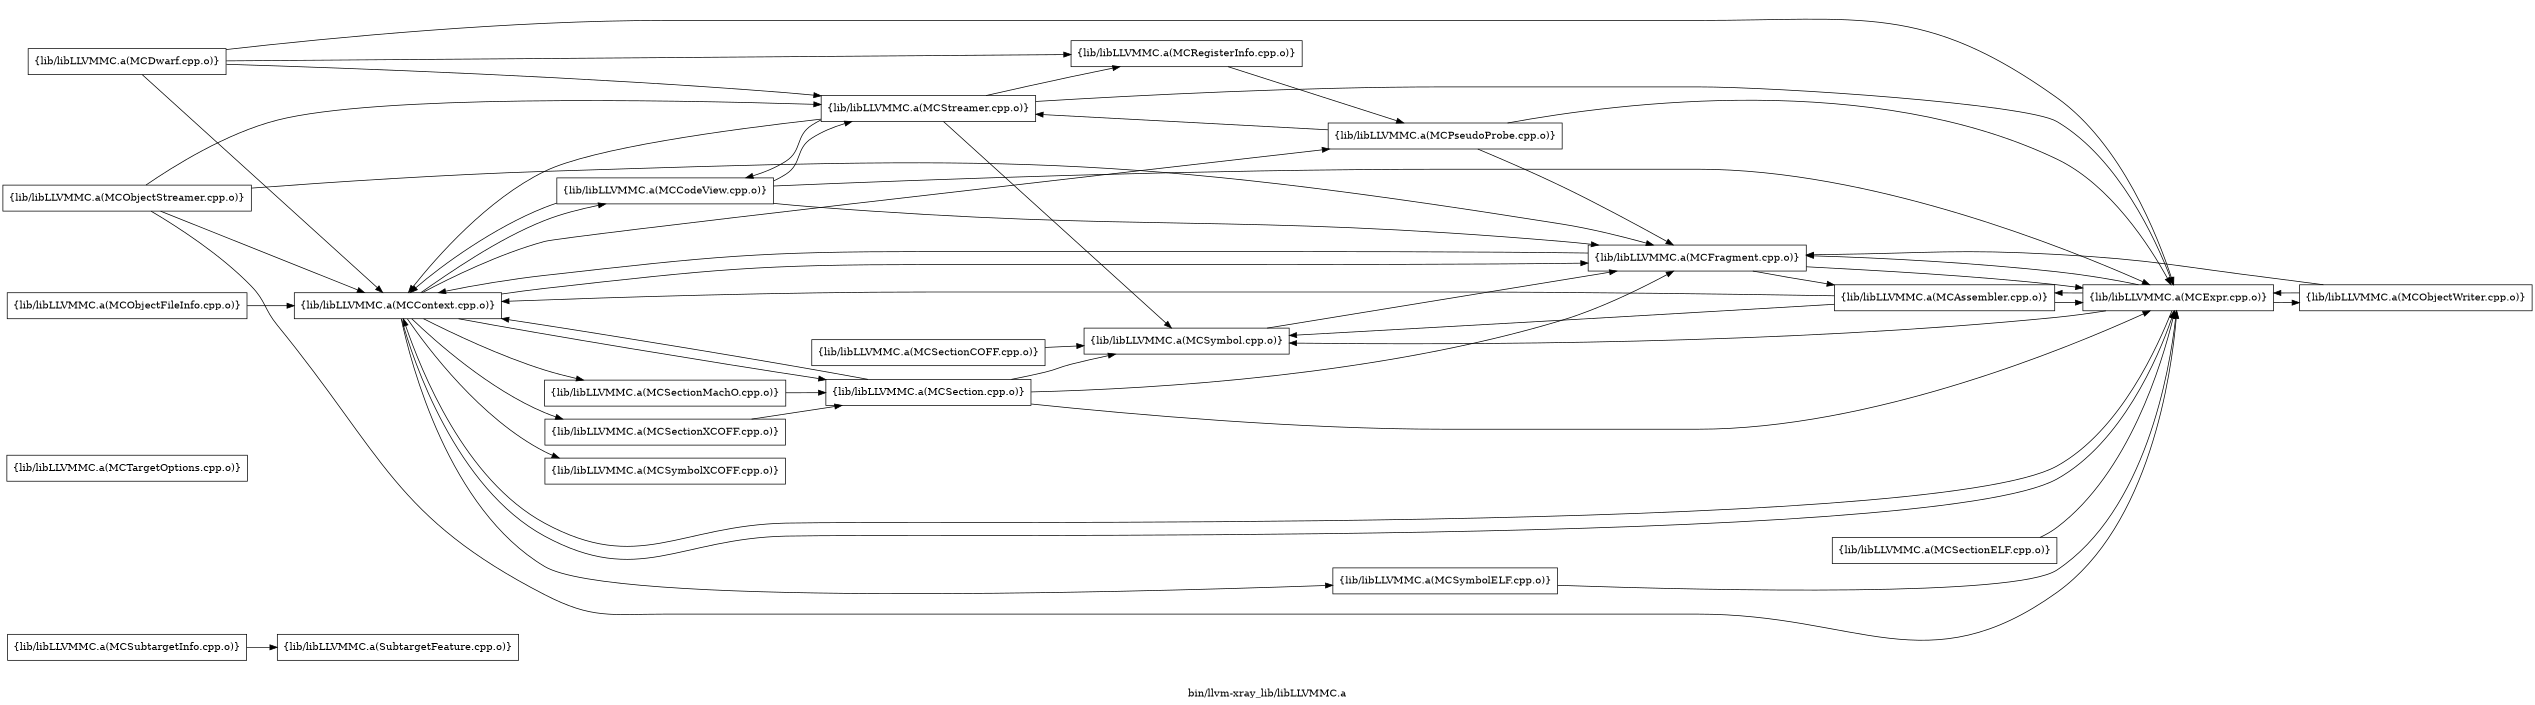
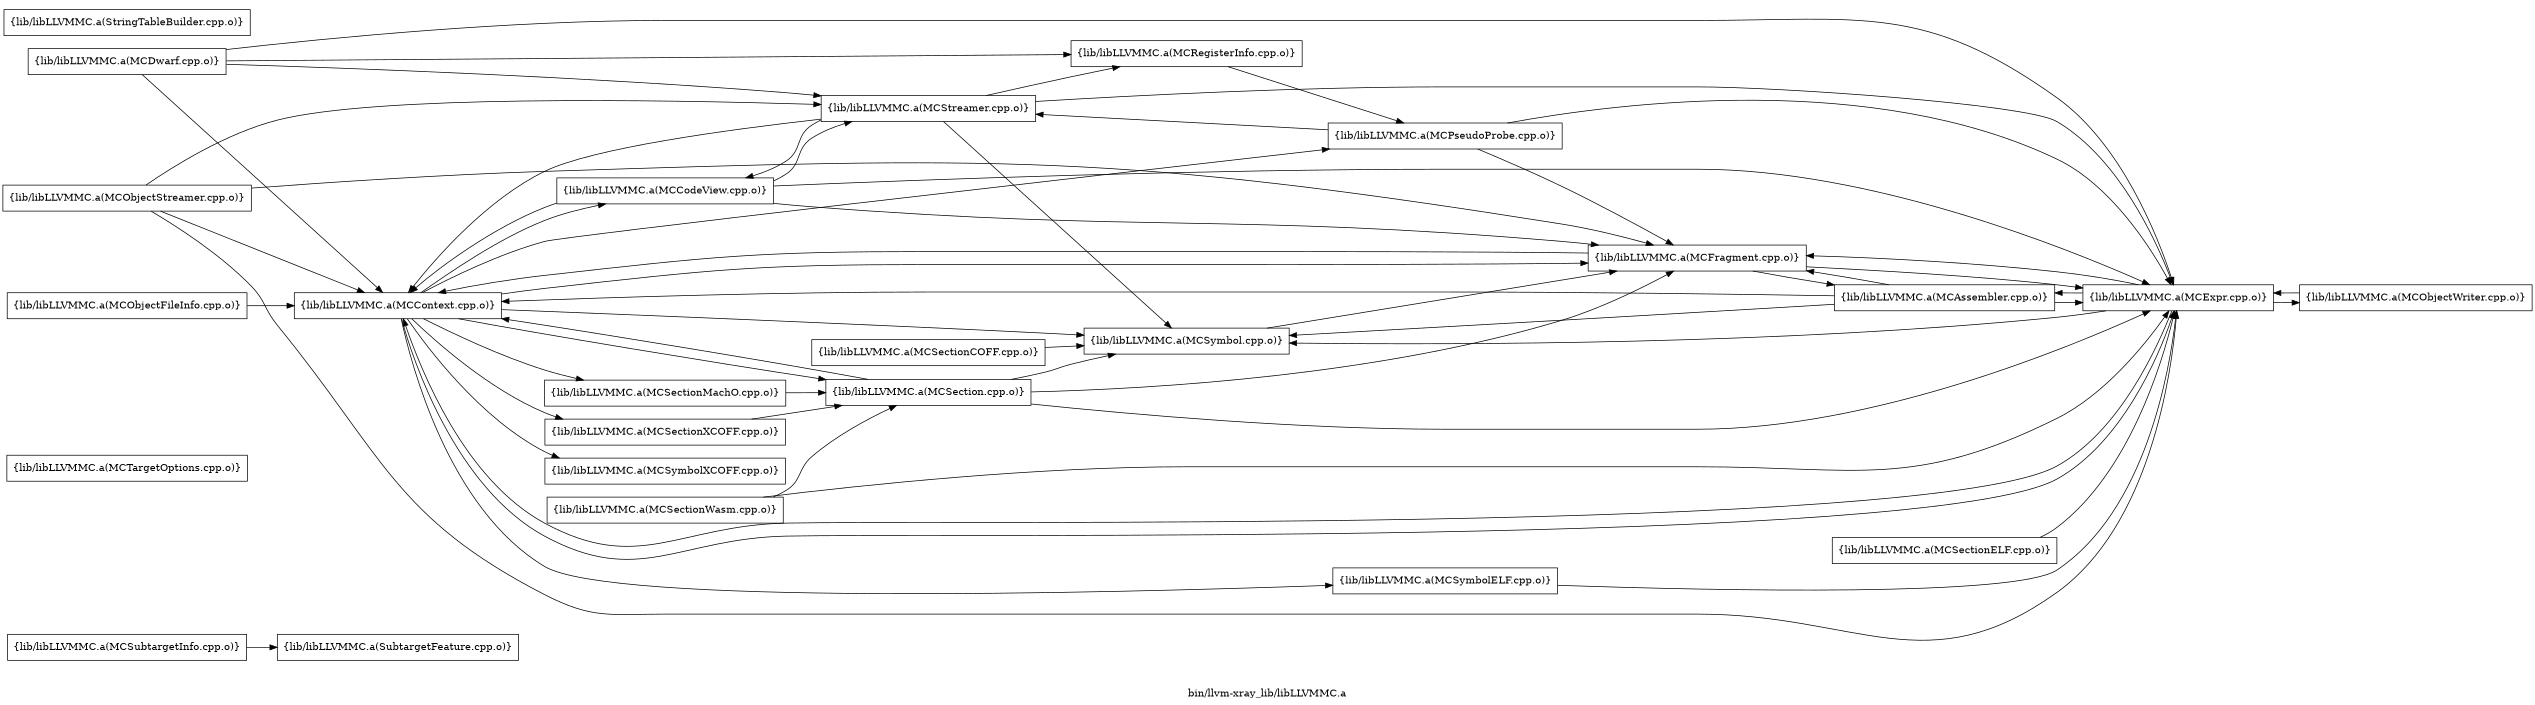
node "{lib/libLLVMMC.a(StringTableBuilder.cpp.o)}": added
edge "{lib/libLLVMMC.a(MCObjectWriter.cpp.o)}" -> "{lib/libLLVMMC.a(MCFragment.cpp.o)}": now "{lib/libLLVMMC.a(MCAssembler.cpp.o)}" -> "{lib/libLLVMMC.a(MCFragment.cpp.o)}"
edge "{lib/libLLVMMC.a(MCContext.cpp.o)}" -> "{lib/libLLVMMC.a(MCSymbol.cpp.o)}": added
node "{lib/libLLVMMC.a(MCSectionWasm.cpp.o)}": added
